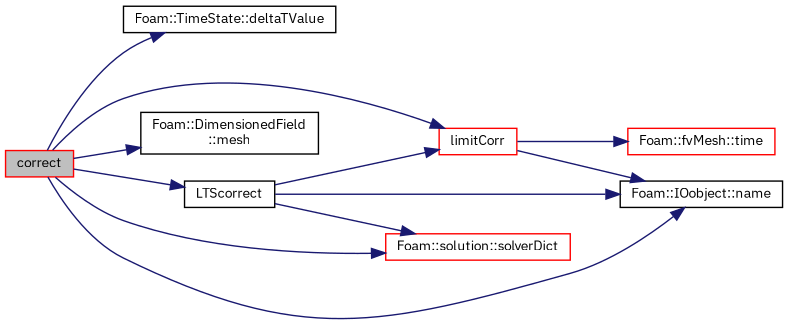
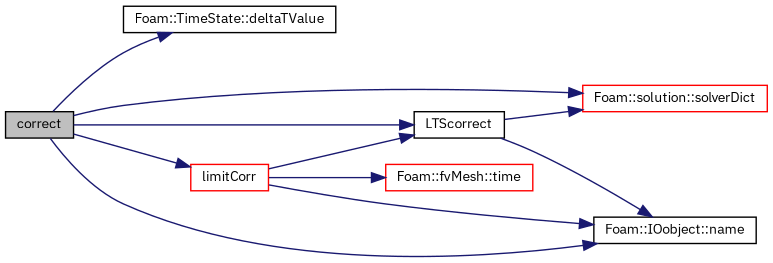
node "Foam::DimensionedField ::mesh": removed
node "correct": color red -> black
edge "LTScorrect" -> "limitCorr": reversed
